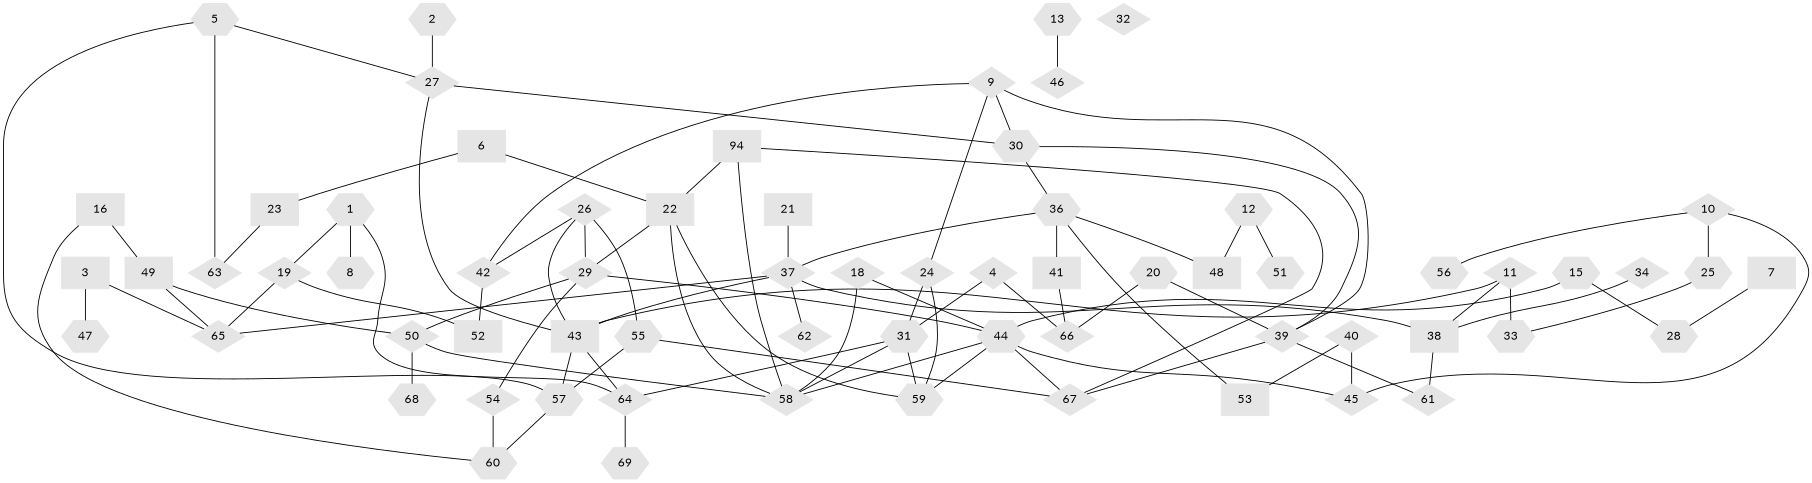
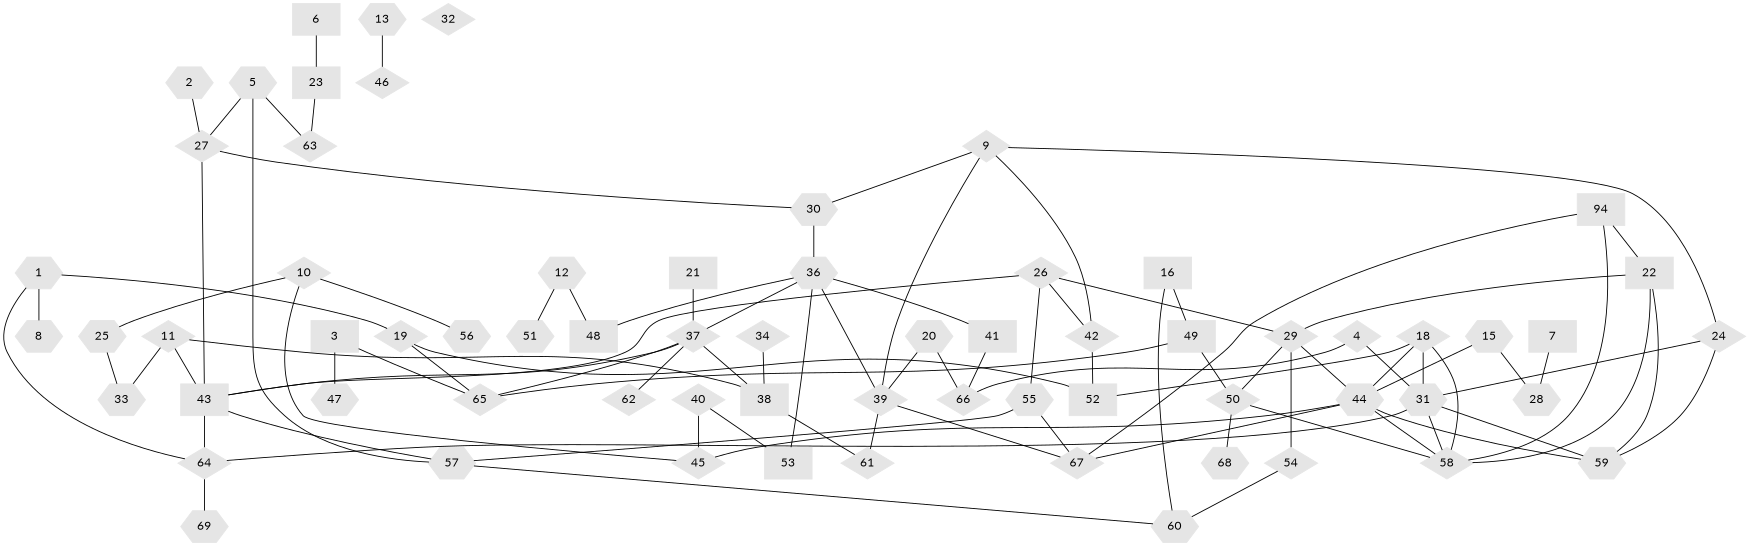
edge "30" -- "39": now "36" -- "39"
edge "6" -- "22": removed
edge "18" -- "31": added
edge "18" -- "52": added
